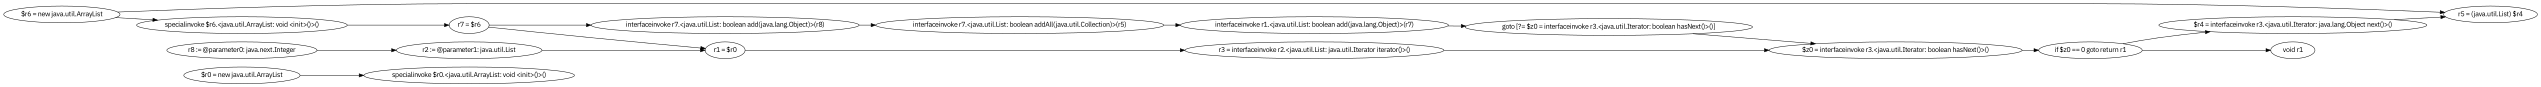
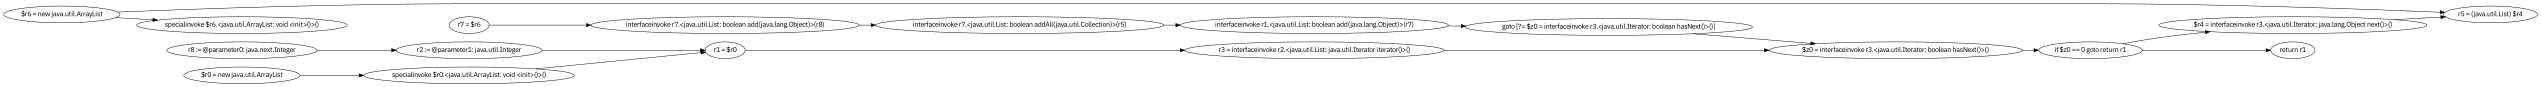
edge "specialinvoke $r6.<java.util.ArrayList: void <init>()>()" -> "r7 = $r6": removed
edge "r7 = $r6" -> "r1 = $r0": now "specialinvoke $r0.<java.util.ArrayList: void <init>()>()" -> "r1 = $r0"
node "r2 := @parameter1: java.util.List": label "r2 := @parameter1: java.util.List" -> "r2 := @parameter1: java.util.Integer"
node "void r1": label "void r1" -> "return r1"
